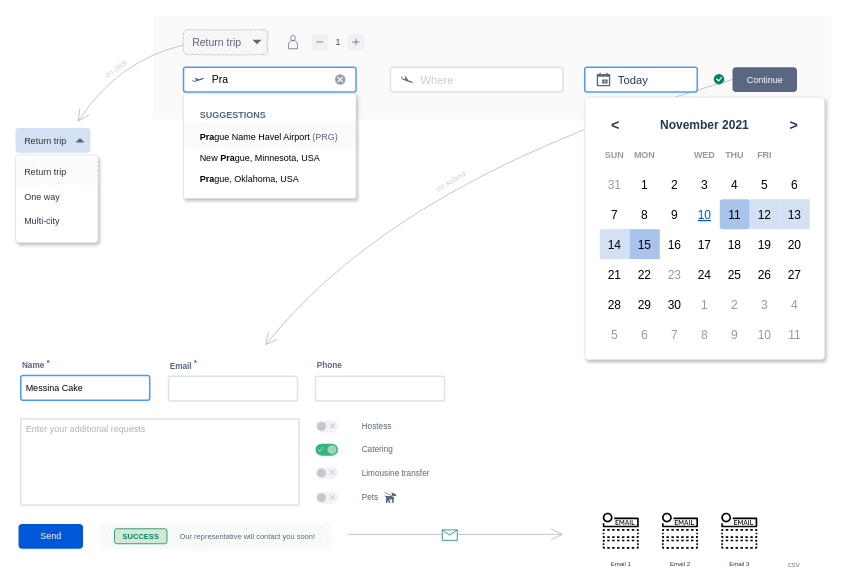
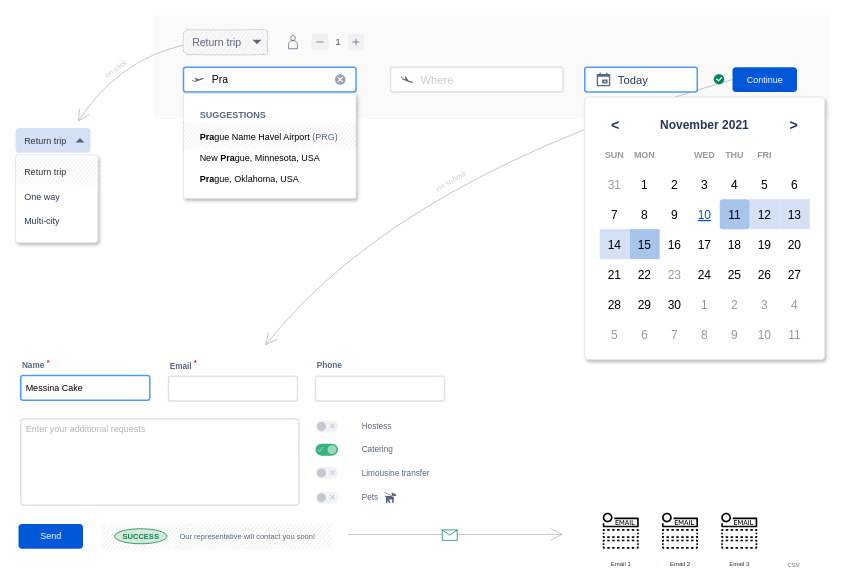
node "Continue": fillcolor #596780 -> #0057d8
node "Enter your additional requests": shape rectangle -> rounded rectangle
node "SUCCESS": shape rounded rectangle -> ellipse
